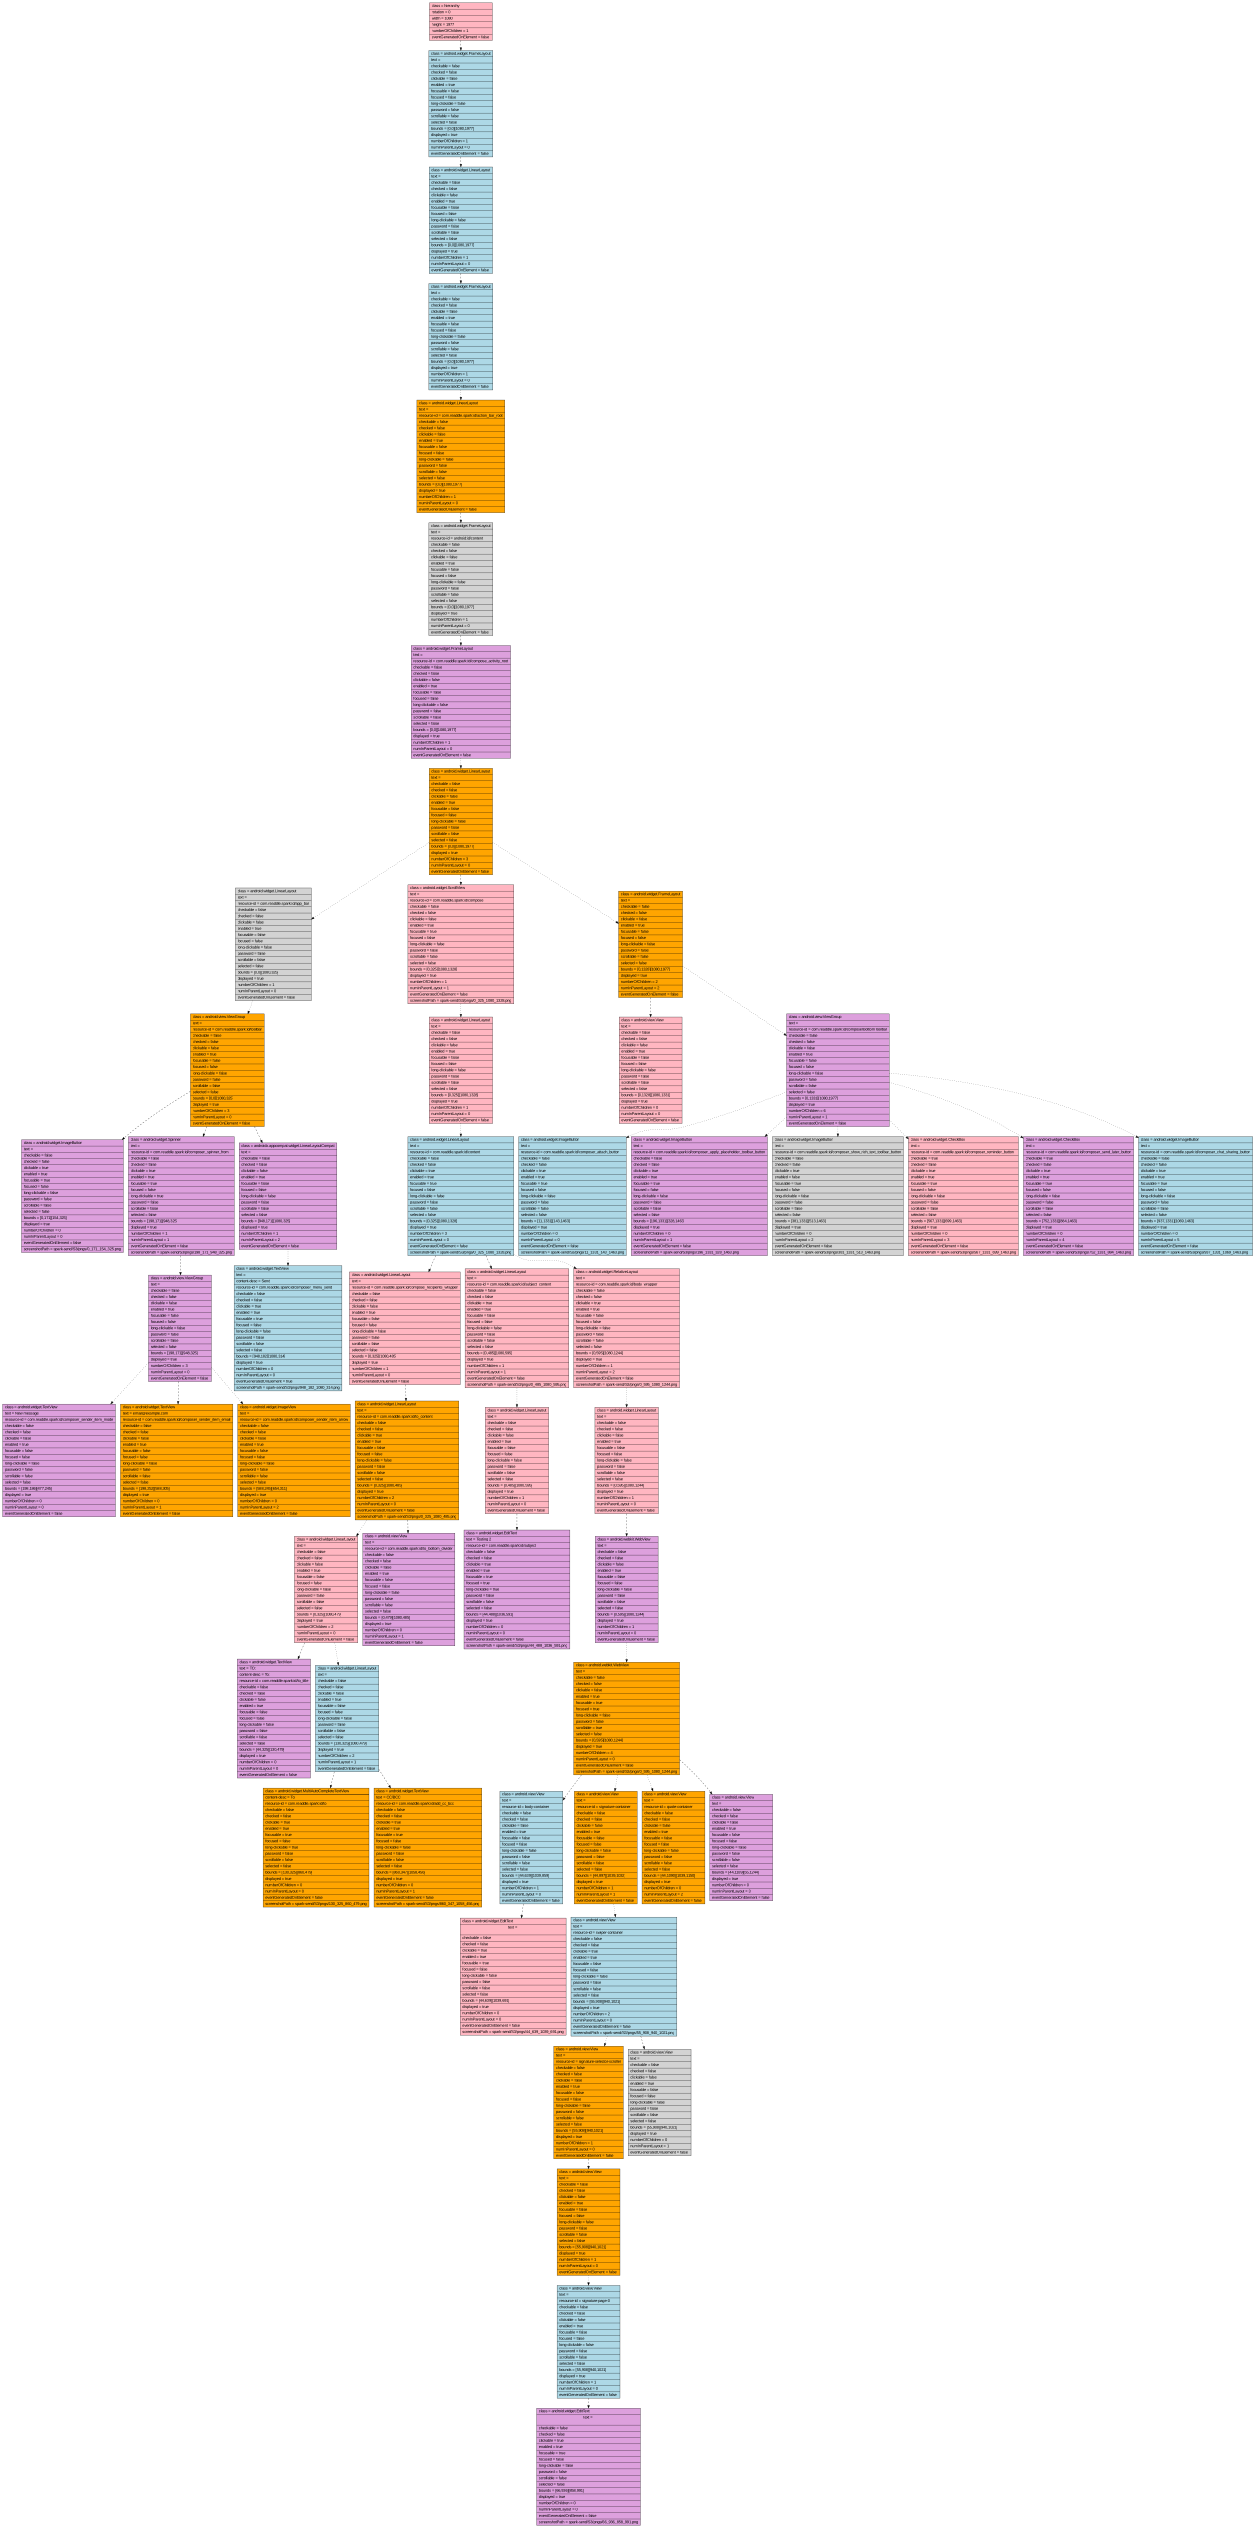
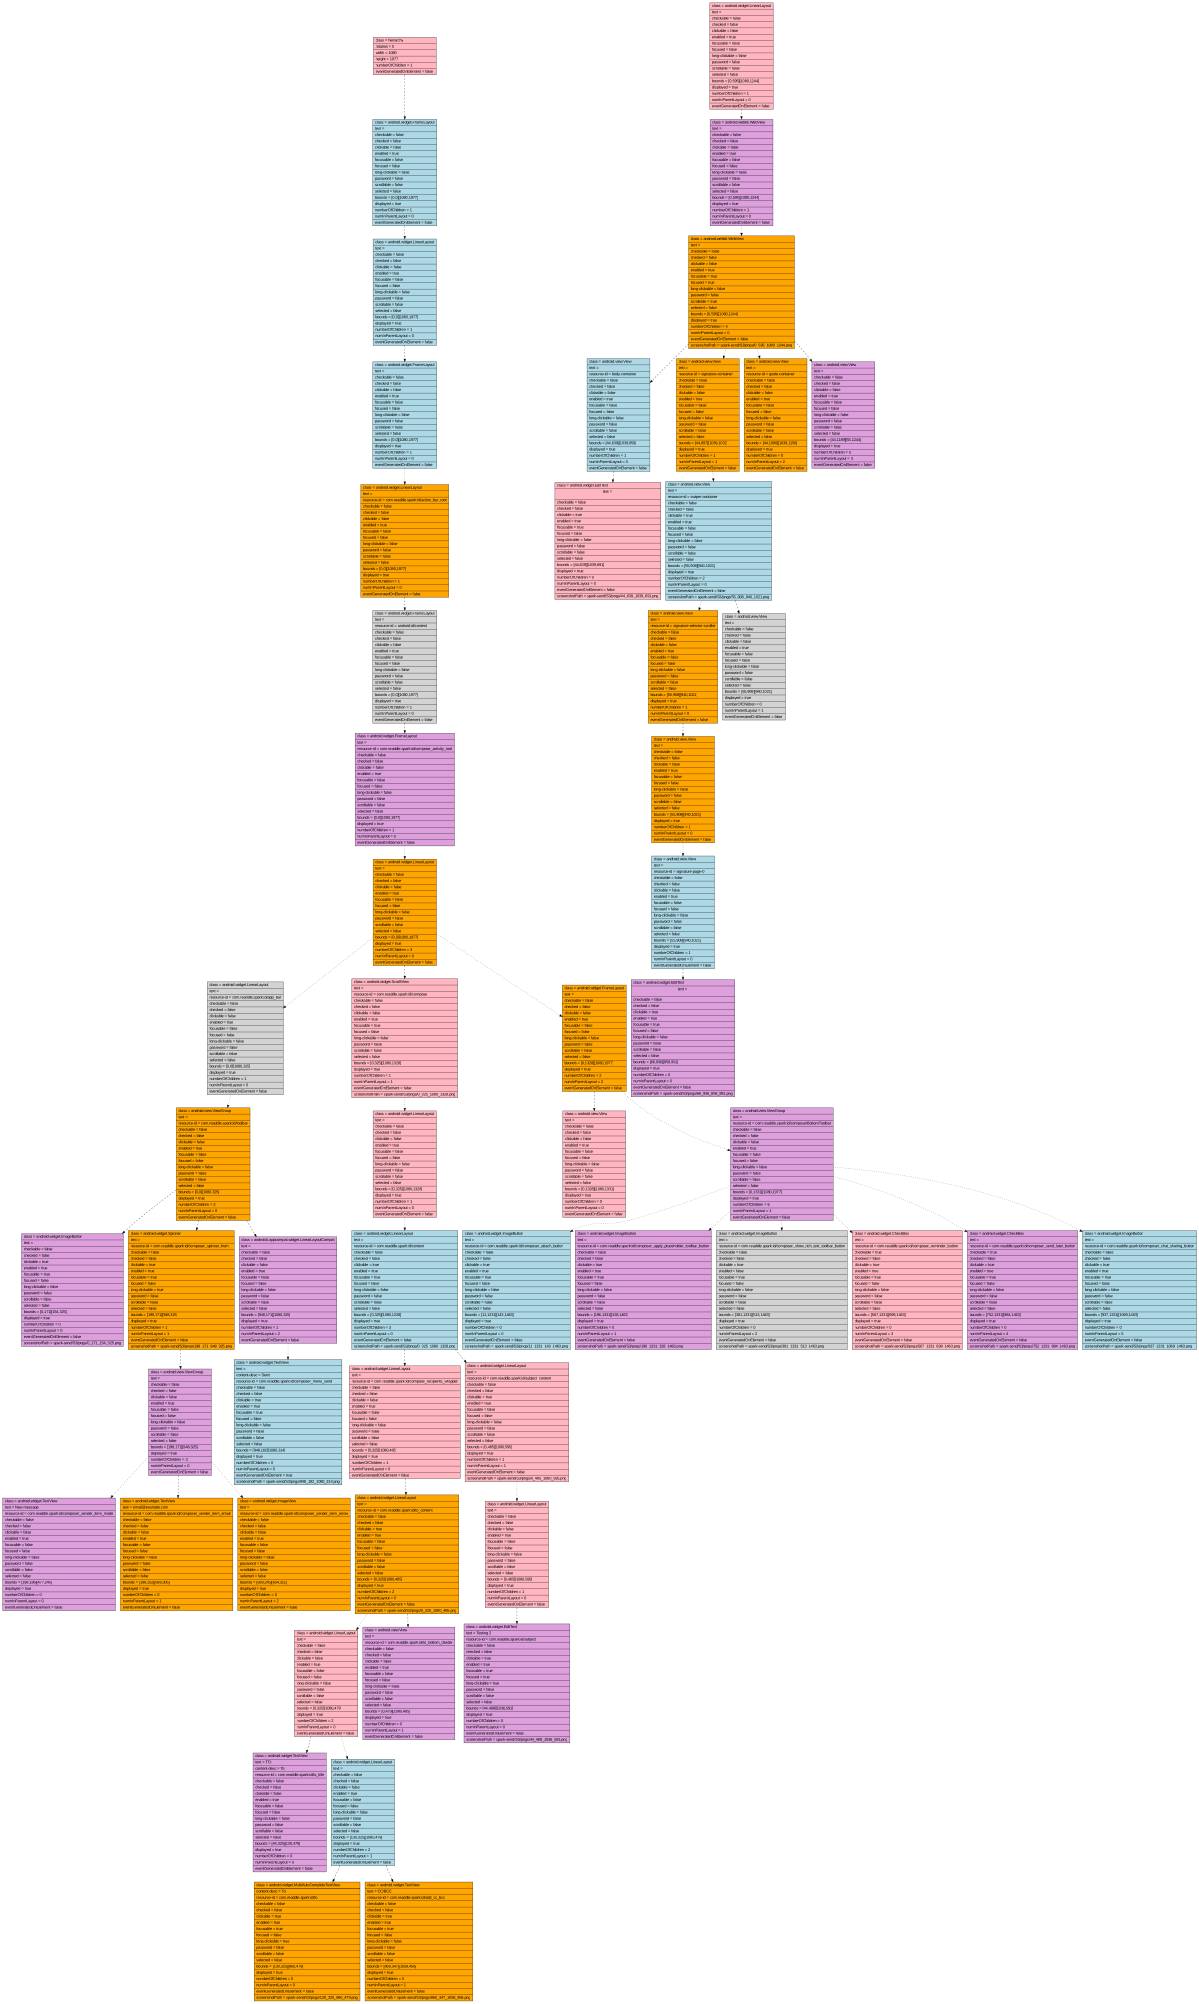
node "class = android.widget.Spinner": fillcolor plum -> orange
node "class = android.widget.RelativeLayout": removed
